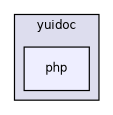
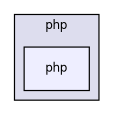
cluster "yuidoc": label "yuidoc" -> "php"
